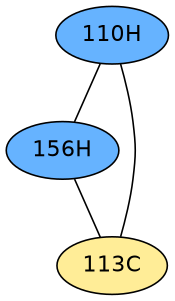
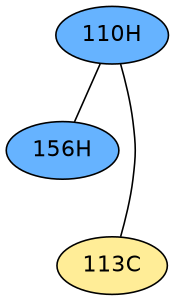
edge "156H" -- "113C": removed
